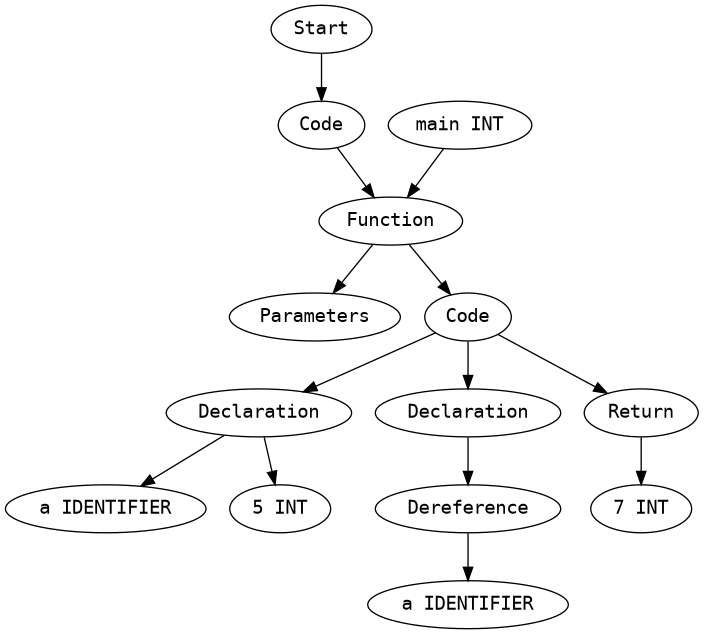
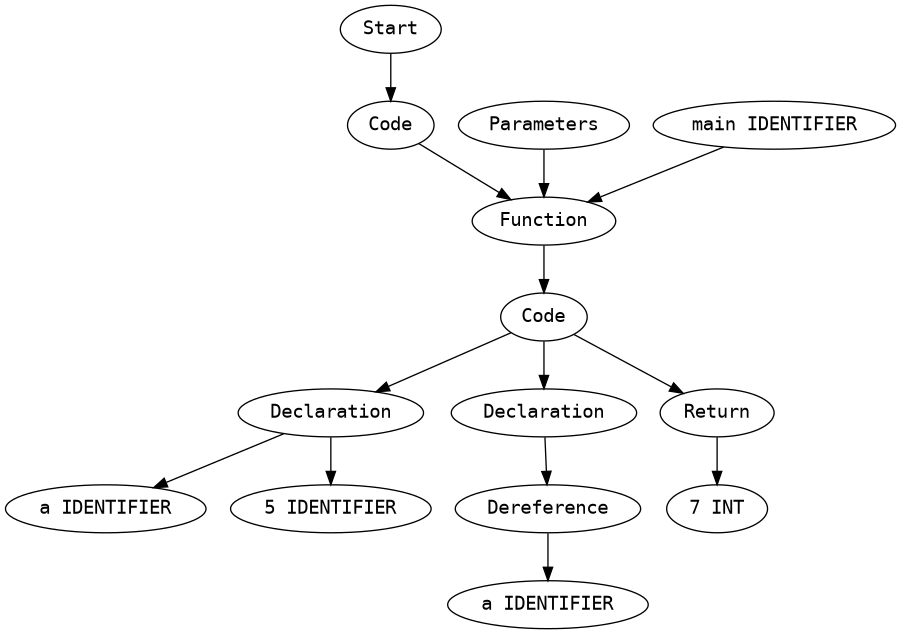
node "main INT": label "main INT" -> "main IDENTIFIER"
edge "Function" -> "Parameters": reversed
node "5 INT": label "5 INT" -> "5 IDENTIFIER"
